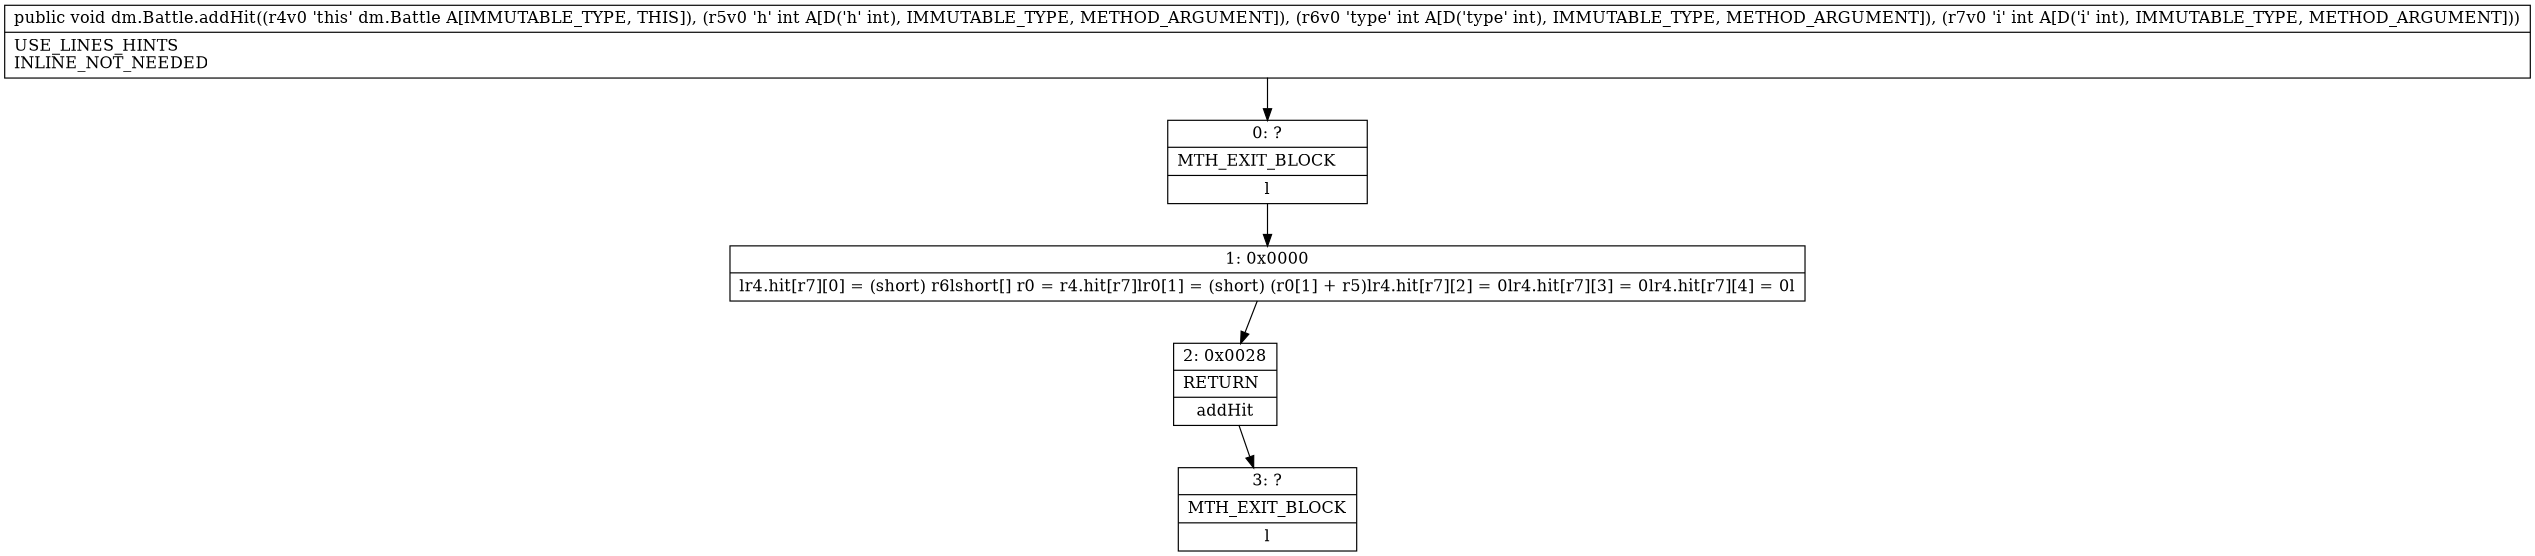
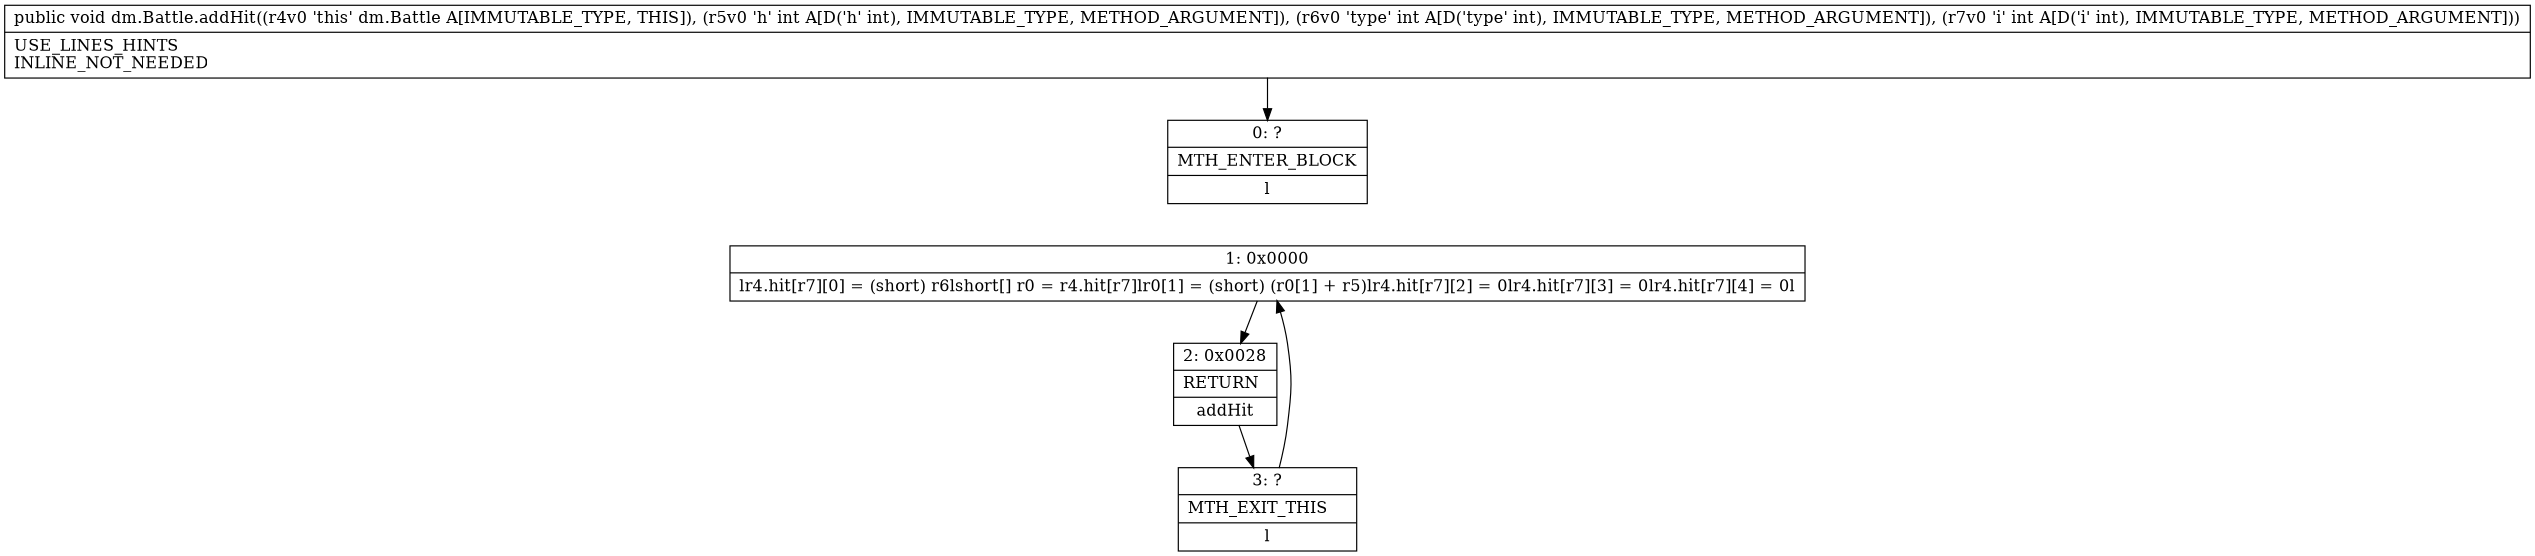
node "0: ?": text "MTH_EXIT_BLOCK" -> "MTH_ENTER_BLOCK"
edge "0: ?" -> "1: 0x0000": now "3: ?" -> "1: 0x0000"
node "3: ?": text "MTH_EXIT_BLOCK" -> "MTH_EXIT_THIS"
